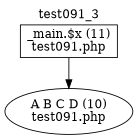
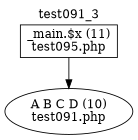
node "_main.$x (11) test091.php": label "_main.$x (11) test091.php" -> "_main.$x (11) test095.php"
